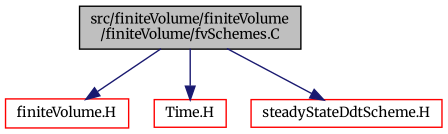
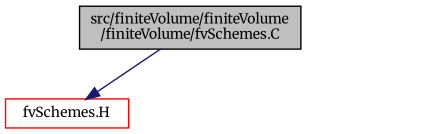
node "finiteVolume.H": label "finiteVolume.H" -> "fvSchemes.H"
node "Time.H": removed
node "steadyStateDdtScheme.H": removed
